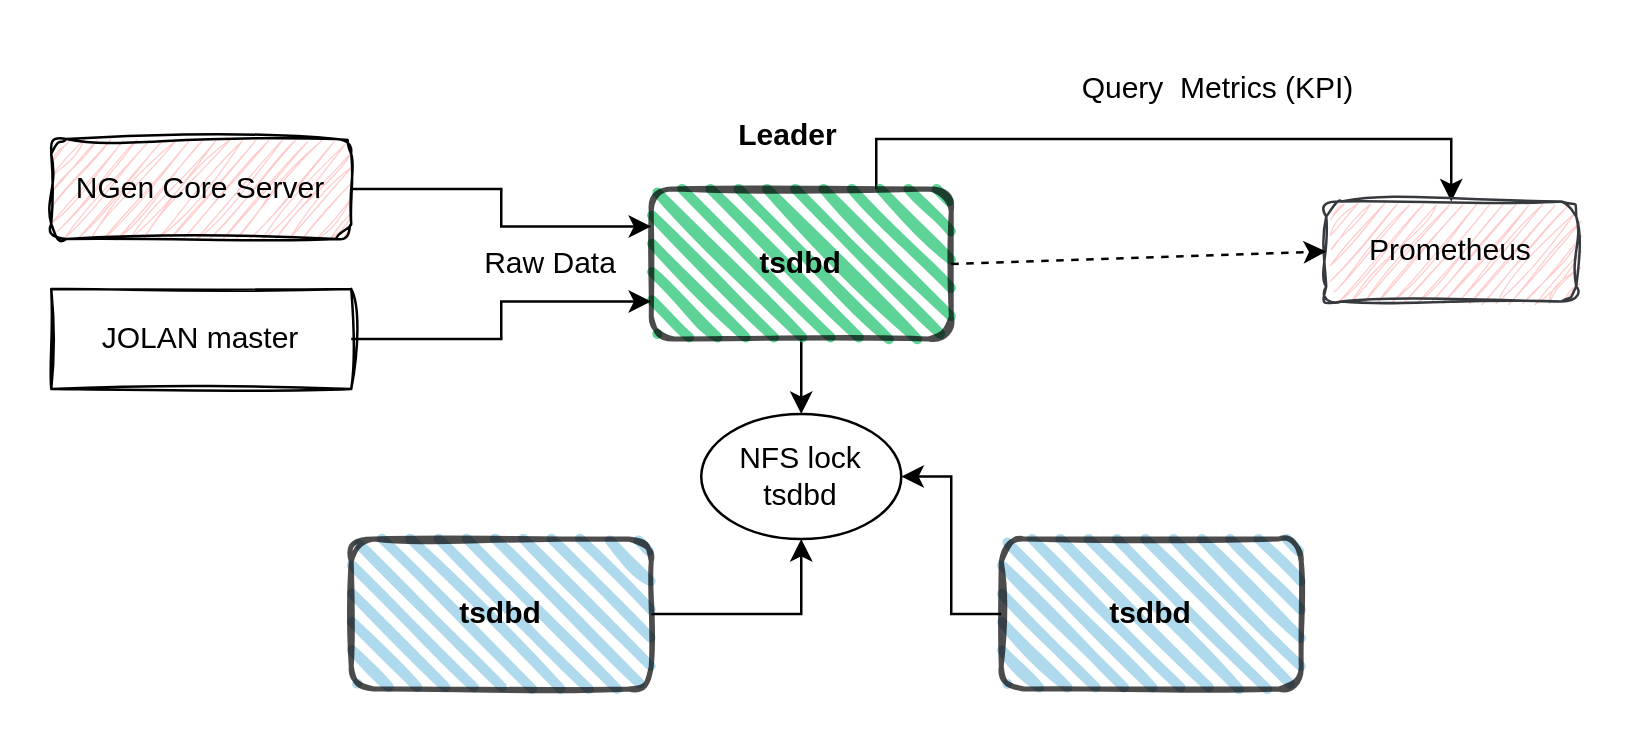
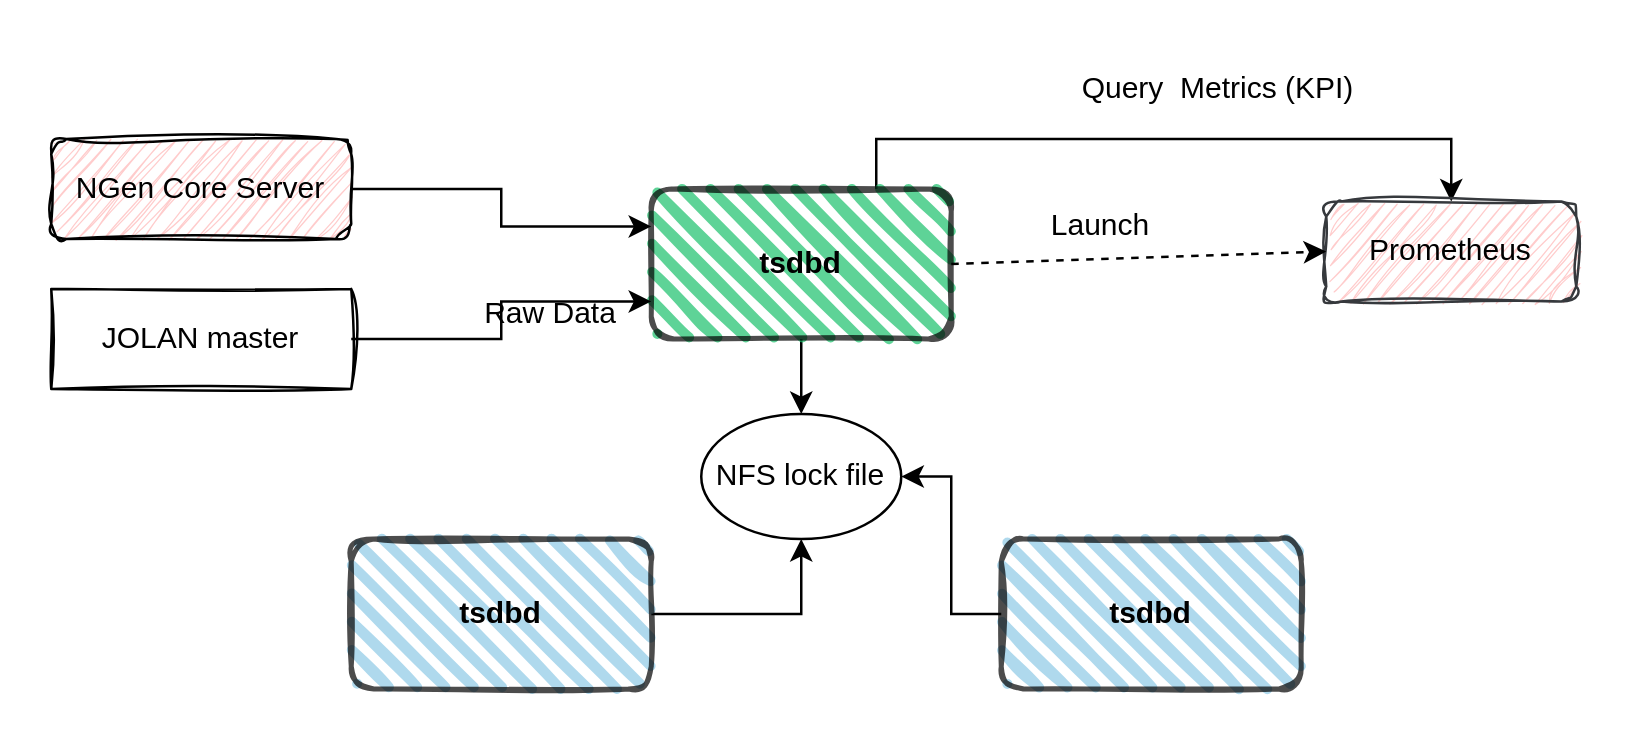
node "Leader": removed
node "Launch": added
node "Raw Data": moved (551, 264) -> (551, 314)
node "NFS lock tsdbd": label "NFS lock tsdbd" -> "NFS lock file"
